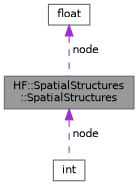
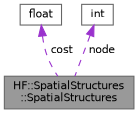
edge "HF::SpatialStructures ::SpatialStructures" -> "float": label " node" -> " cost"
edge "int" -> "HF::SpatialStructures ::SpatialStructures": reversed
